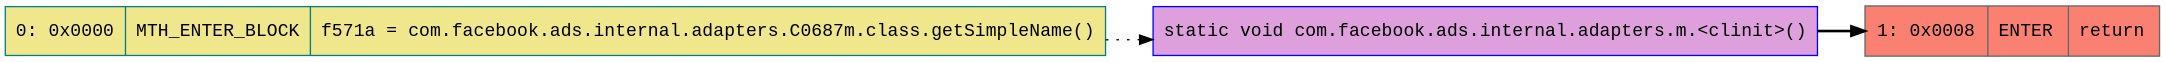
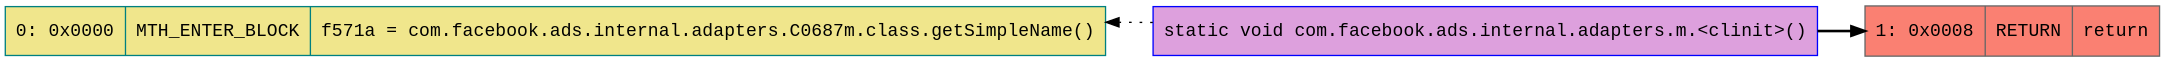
node "1: 0x0008": text "ENTER" -> "RETURN"
edge "0: 0x0000" -> "static void com.facebook.ads.internal.adapters.m.<clinit>()": reversed
